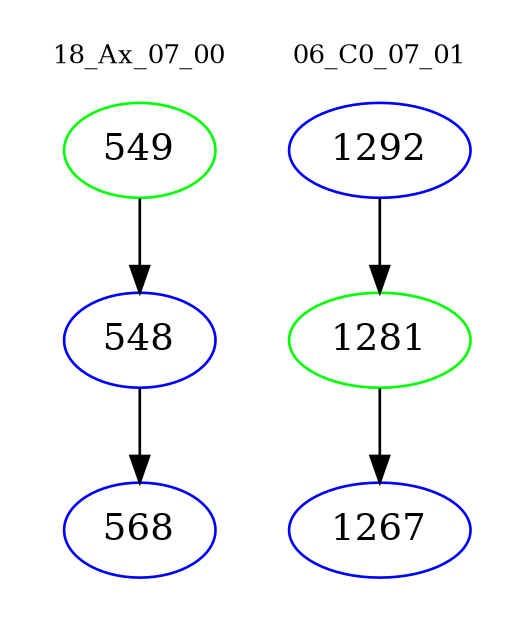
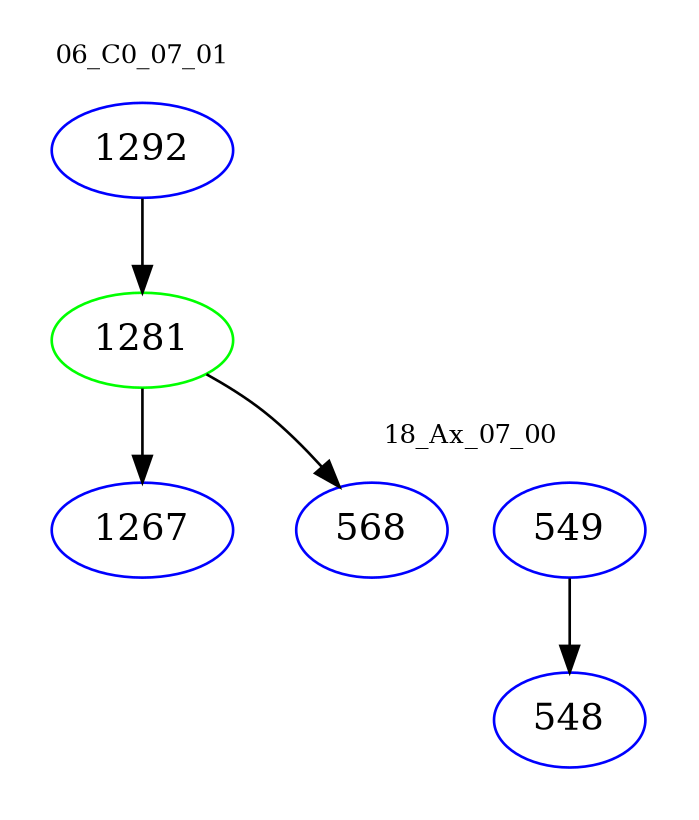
node "549": color green -> blue
edge "548" -> "568": now "1281" -> "568"
